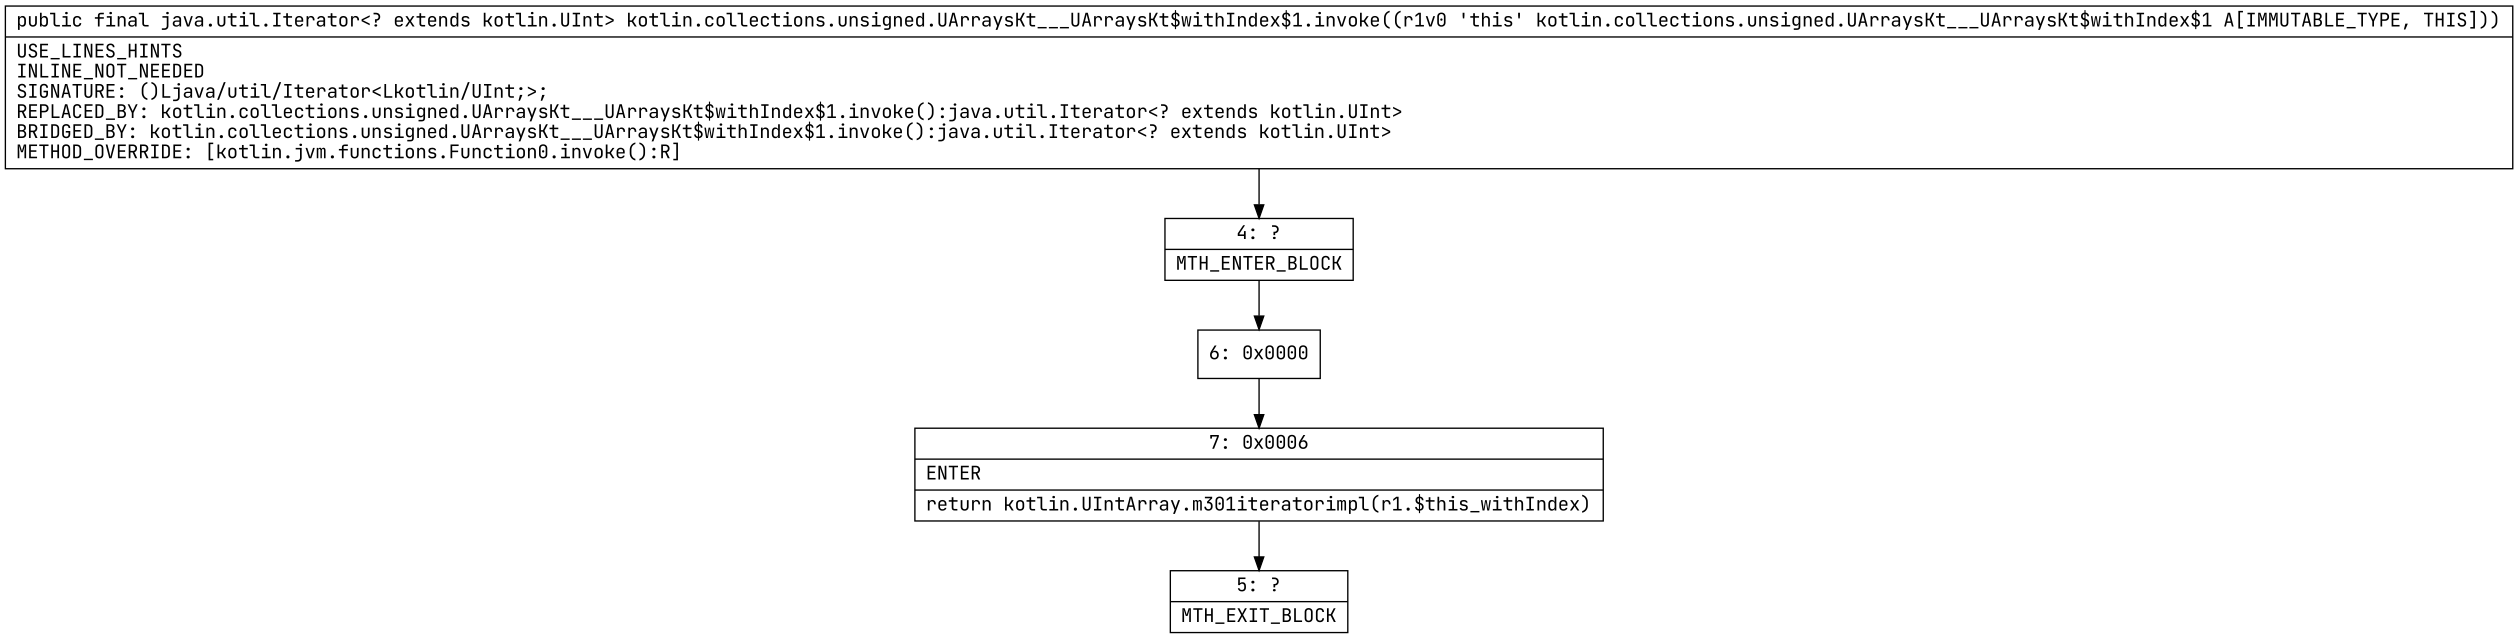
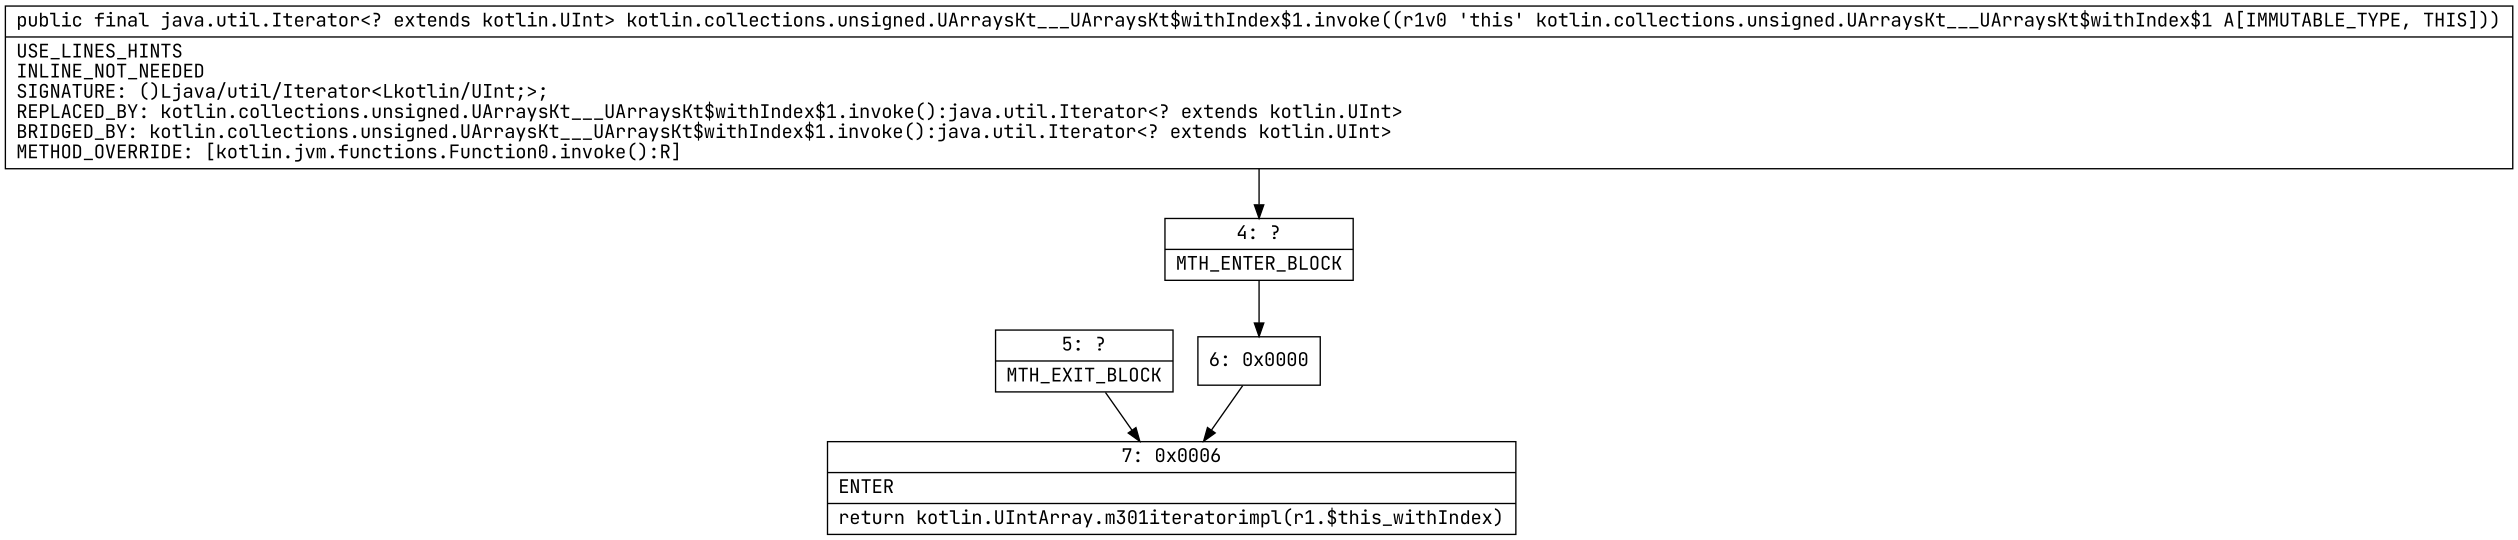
edge "7: 0x0006" -> "5: ?": reversed
